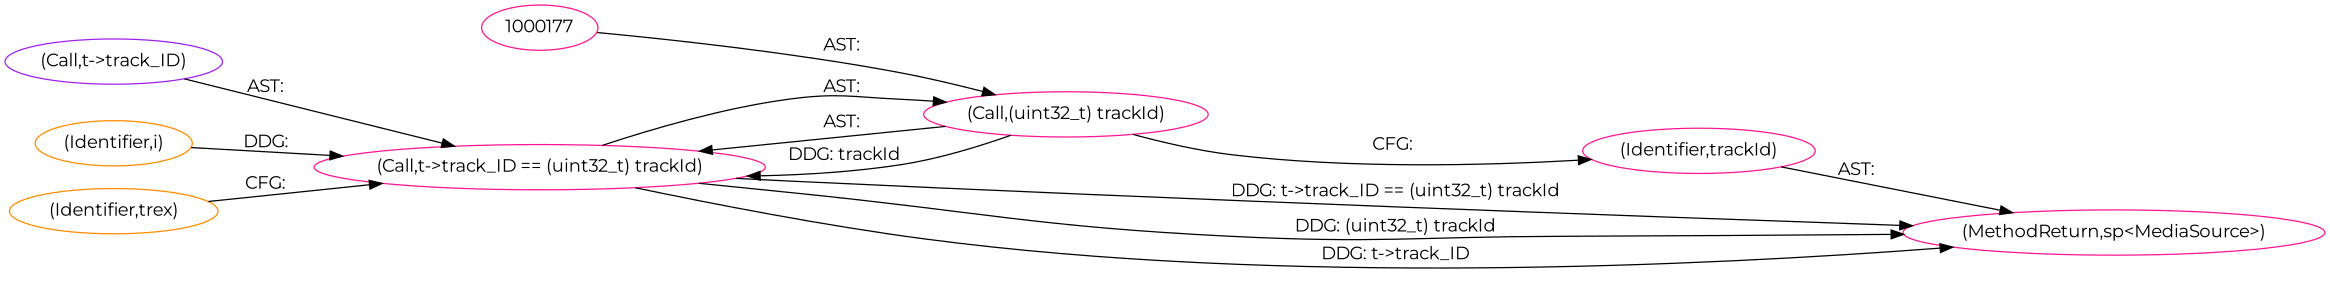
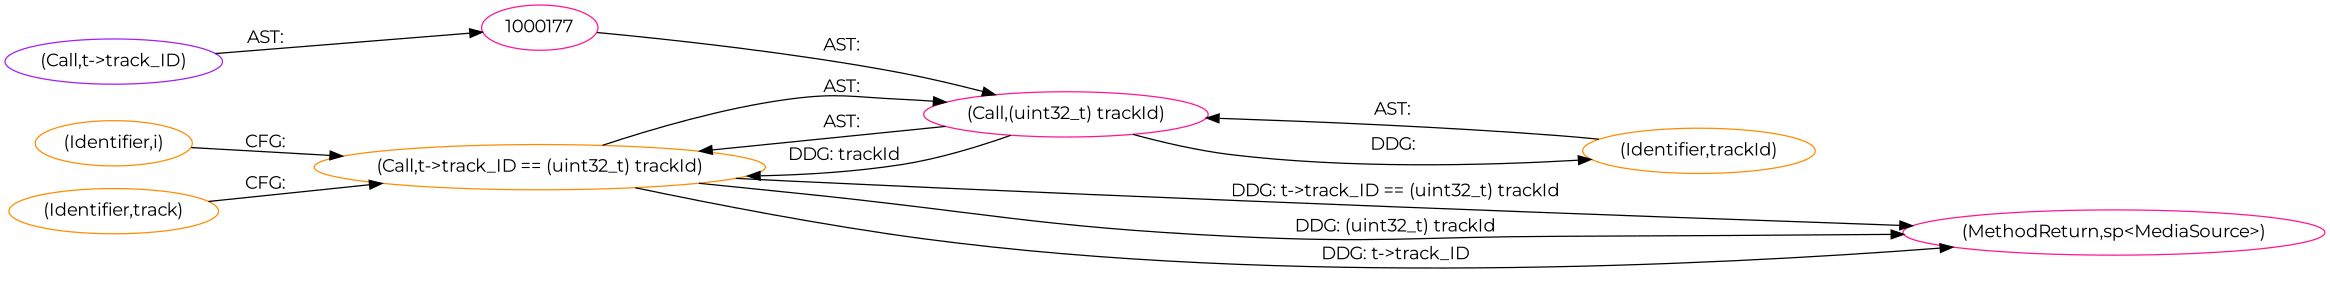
edge "(Call,t->track_ID)" -> "(Call,t->track_ID == (uint32_t) trackId)": now "(Call,t->track_ID)" -> "1000177"
edge "(Identifier,i)" -> "(Call,t->track_ID == (uint32_t) trackId)": label "DDG: " -> "CFG: "
edge "(Call,(uint32_t) trackId)" -> "(Identifier,trackId)": label "CFG: " -> "DDG: "
node "(Identifier,trackId)": color deeppink -> darkorange
node "(Call,t->track_ID == (uint32_t) trackId)": color deeppink -> darkorange
edge "(Identifier,trackId)" -> "(MethodReturn,sp<MediaSource>)": now "(Identifier,trackId)" -> "(Call,(uint32_t) trackId)"
node "(Identifier,trex)": label "(Identifier,trex)" -> "(Identifier,track)"
